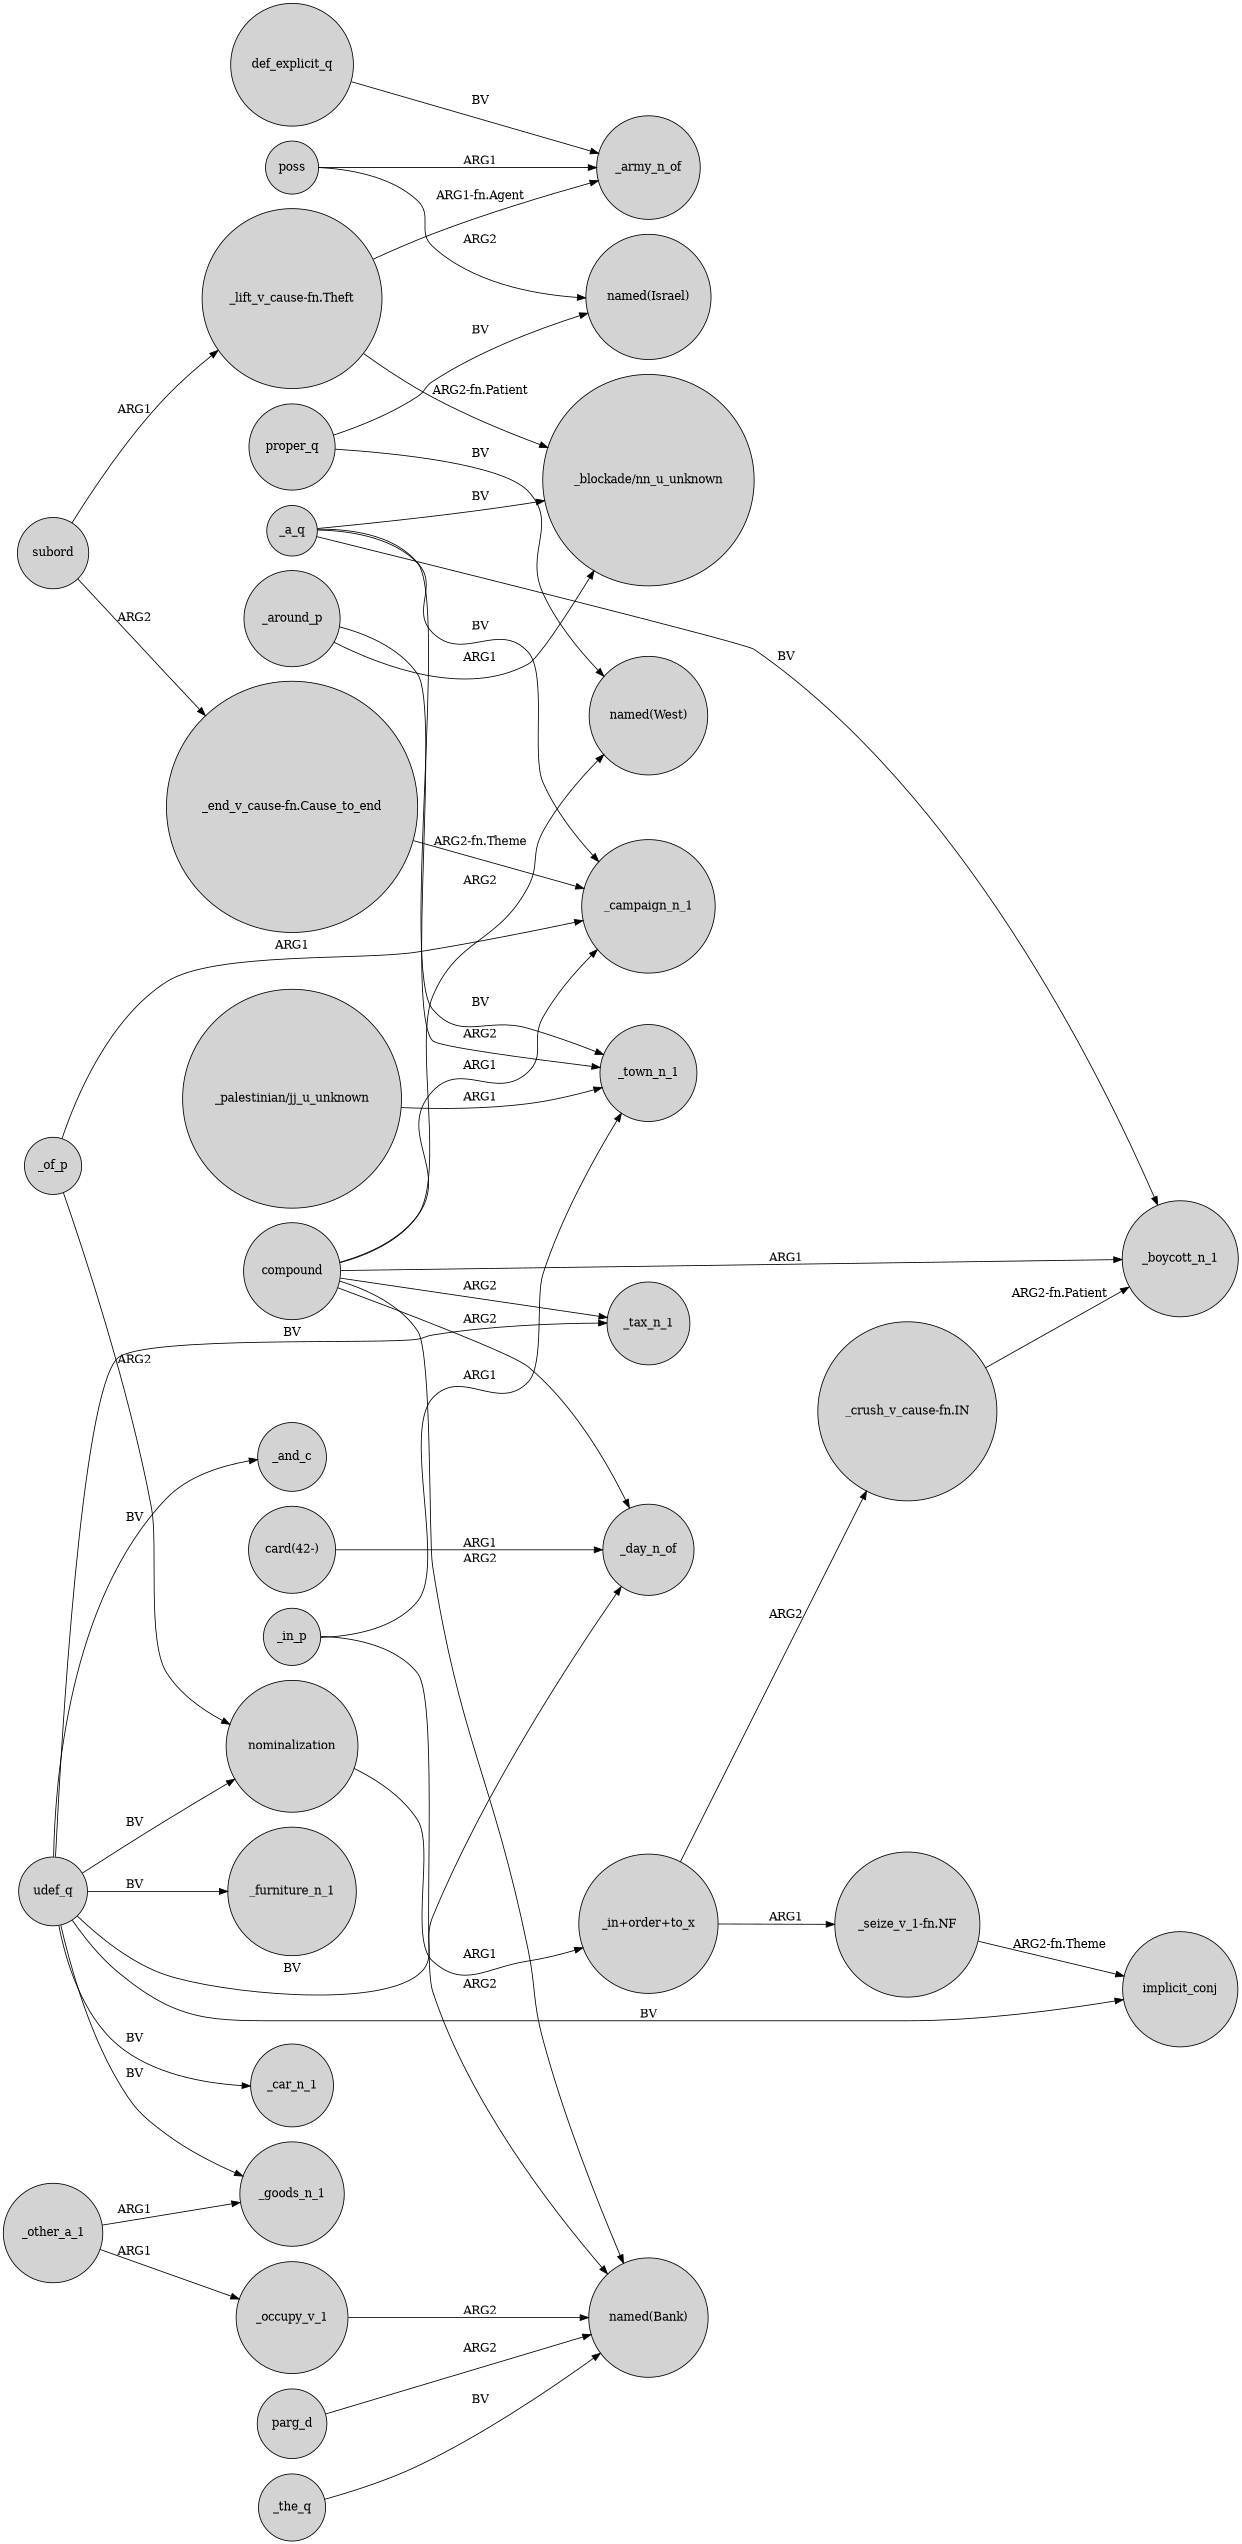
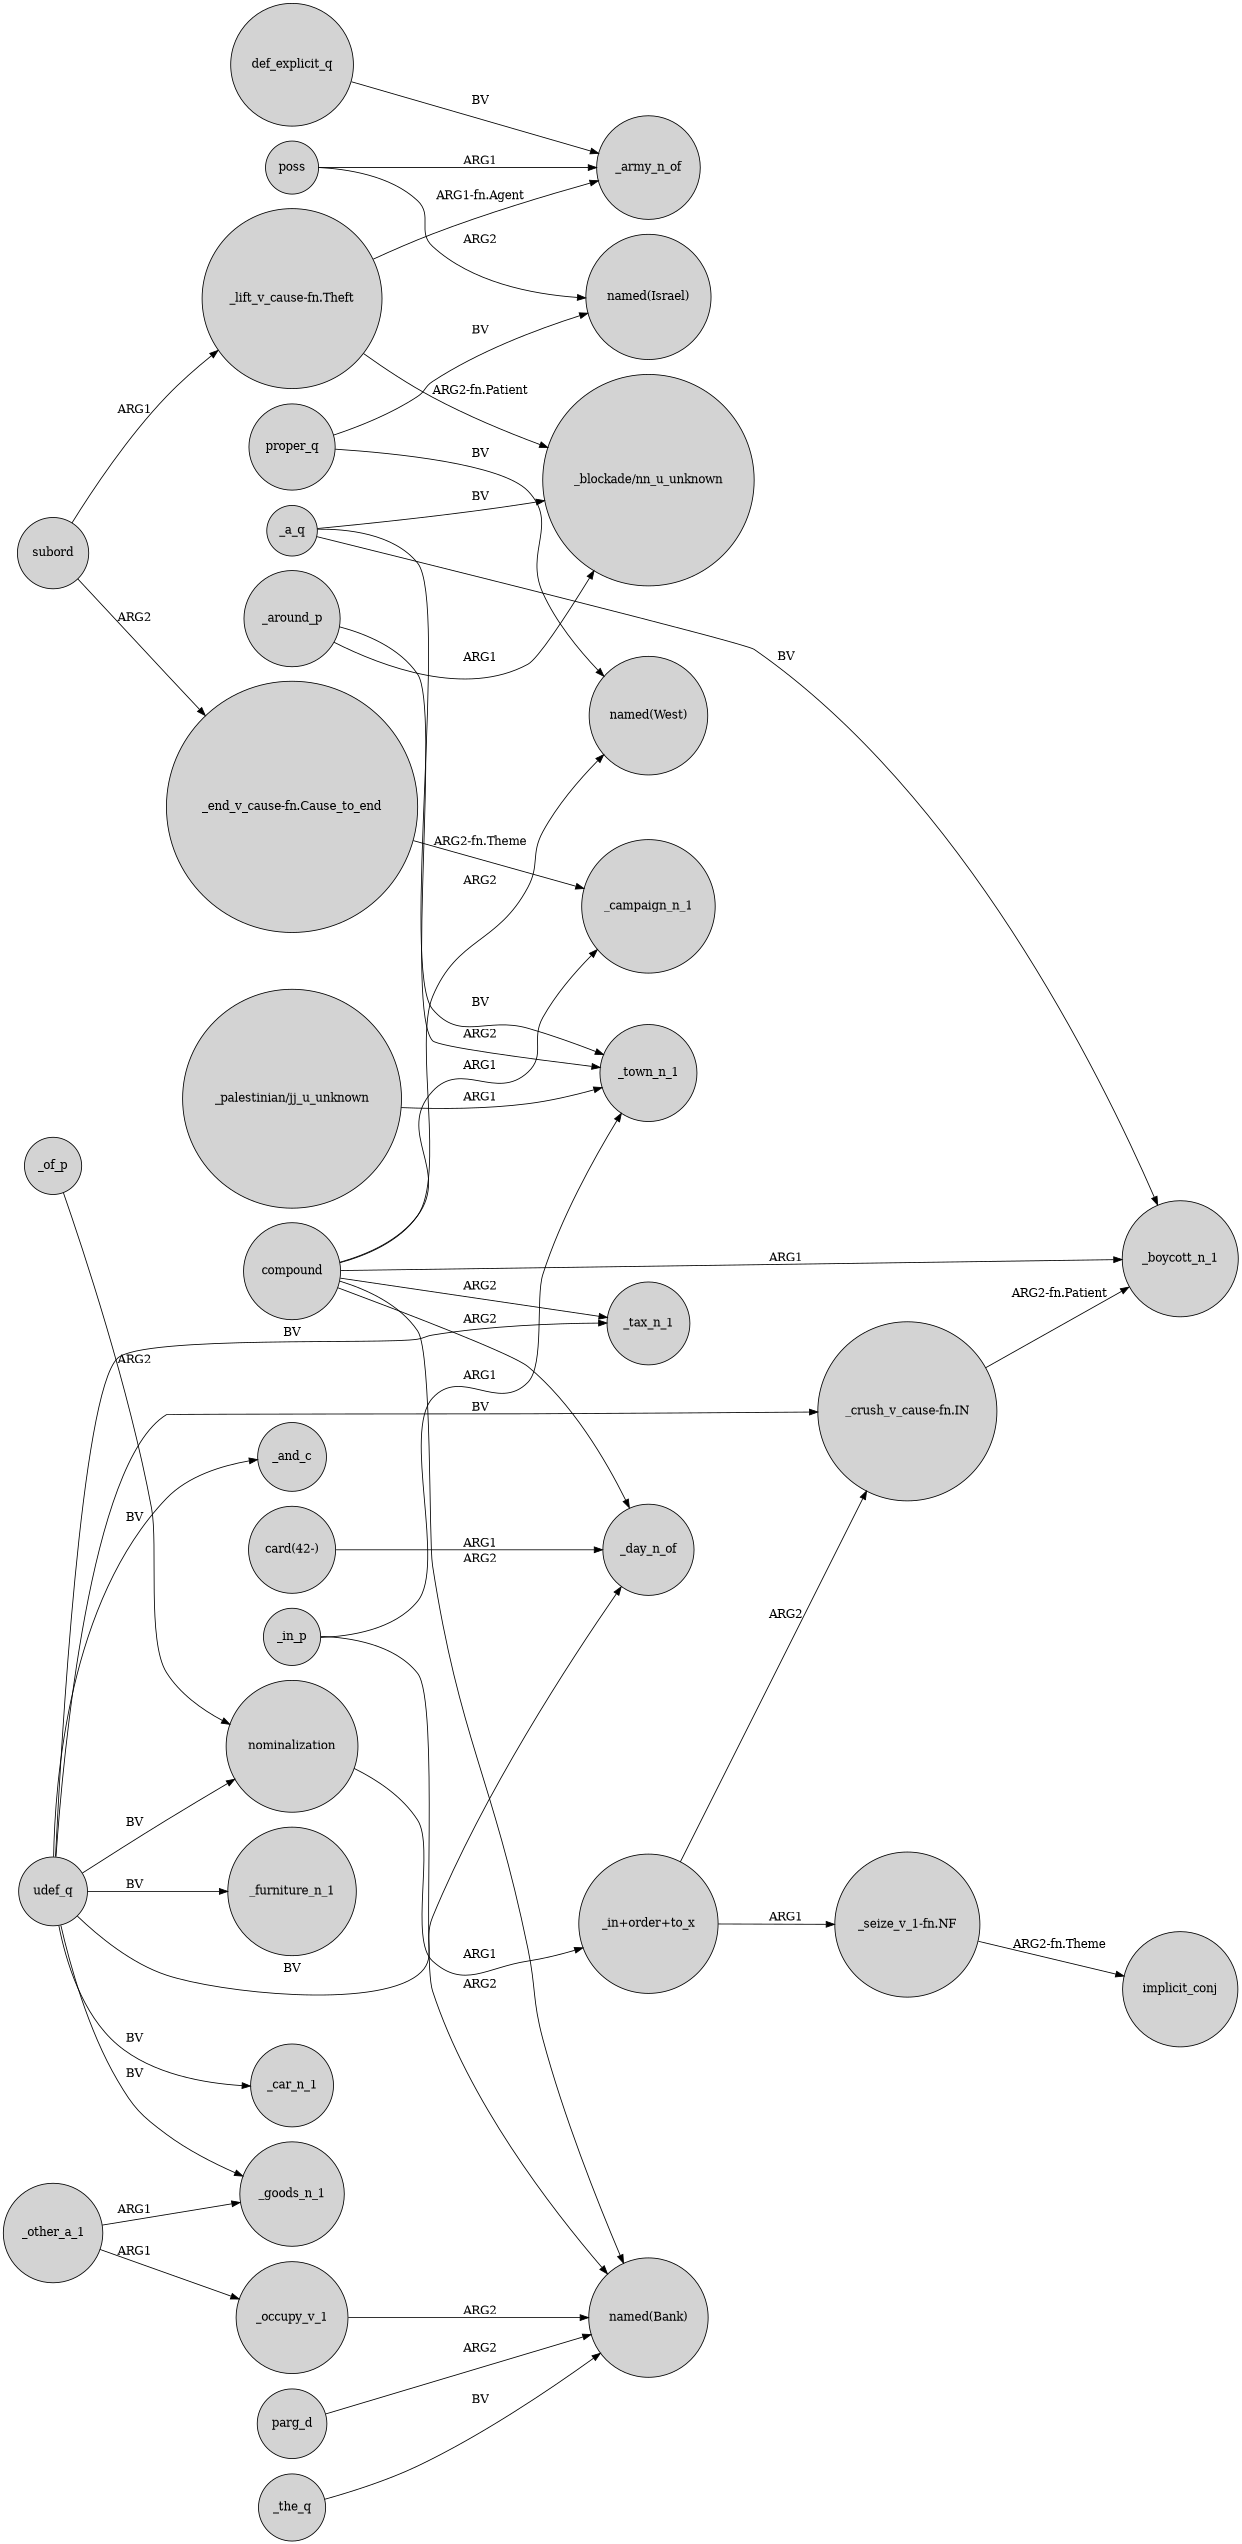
edge "_a_q" -> "_campaign_n_1": removed, label "BV"
edge "_of_p" -> "_campaign_n_1": removed, label "ARG1"
edge "udef_q" -> "implicit_conj": now "udef_q" -> "_crush_v_cause-fn.IN"
